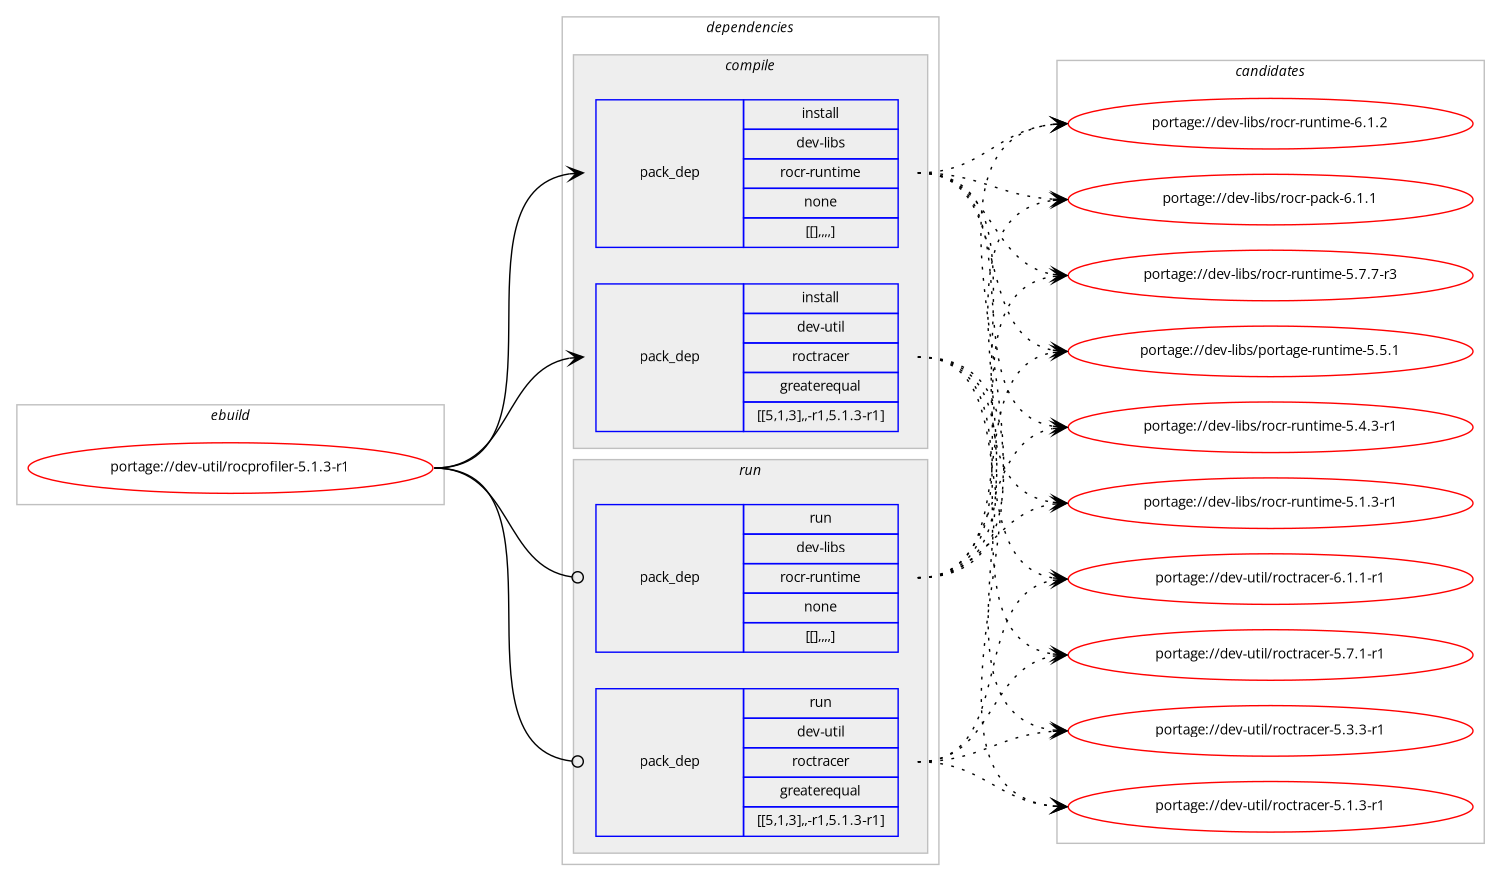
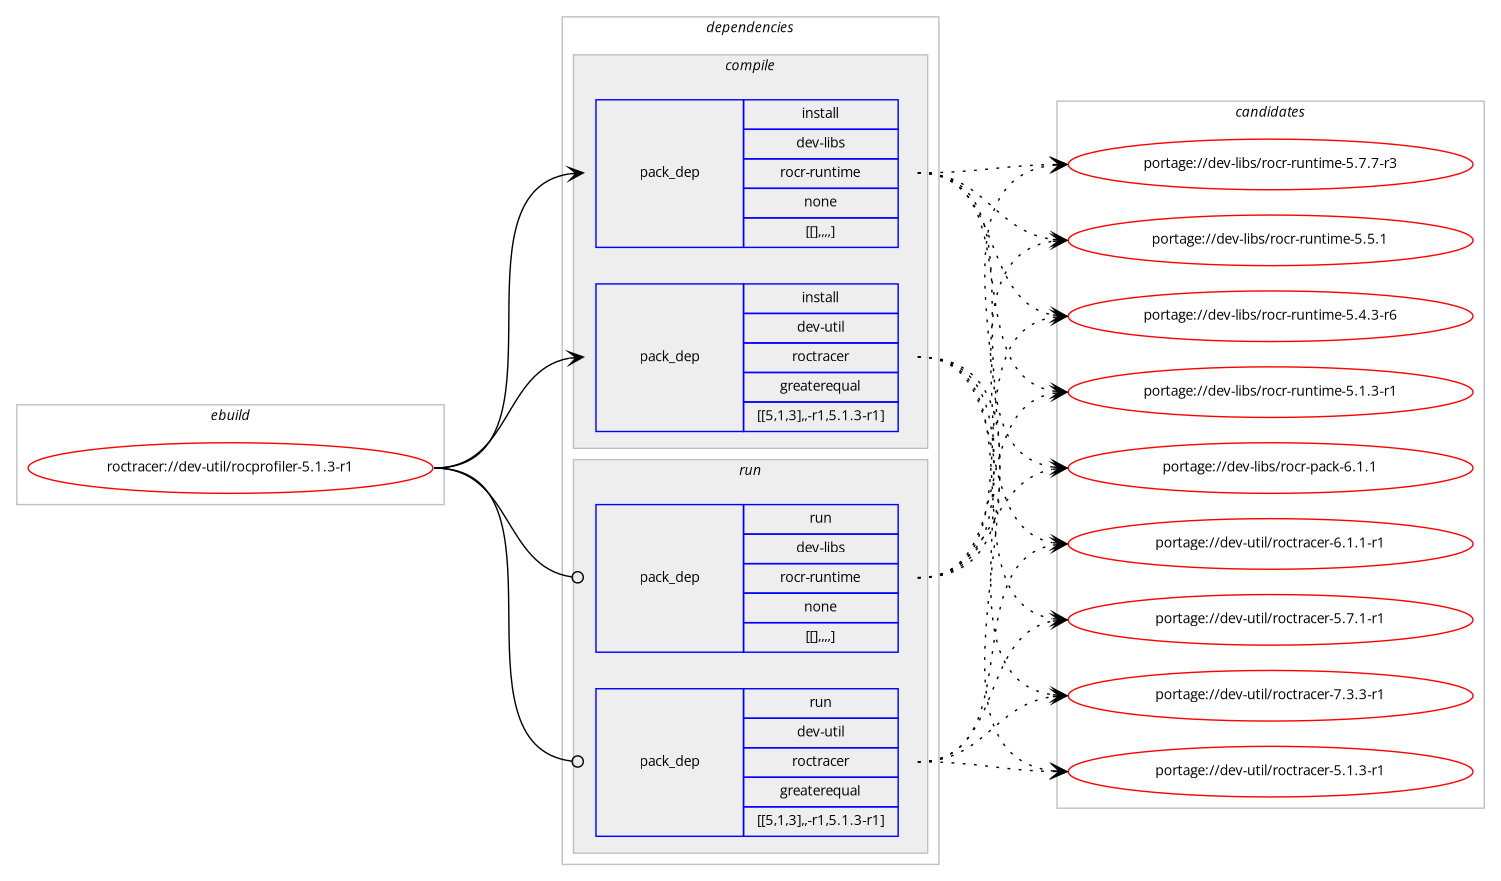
node "portage://dev-libs/rocr-runtime-6.1.2": removed
node "portage://dev-libs/portage-runtime-5.5.1": label "portage://dev-libs/portage-runtime-5.5.1" -> "portage://dev-libs/rocr-runtime-5.5.1"
node "portage://dev-libs/rocr-runtime-5.4.3-r1": label "portage://dev-libs/rocr-runtime-5.4.3-r1" -> "portage://dev-libs/rocr-runtime-5.4.3-r6"
node "portage://dev-util/rocprofiler-5.1.3-r1": label "portage://dev-util/rocprofiler-5.1.3-r1" -> "roctracer://dev-util/rocprofiler-5.1.3-r1"
node "portage://dev-util/roctracer-5.3.3-r1": label "portage://dev-util/roctracer-5.3.3-r1" -> "portage://dev-util/roctracer-7.3.3-r1"
